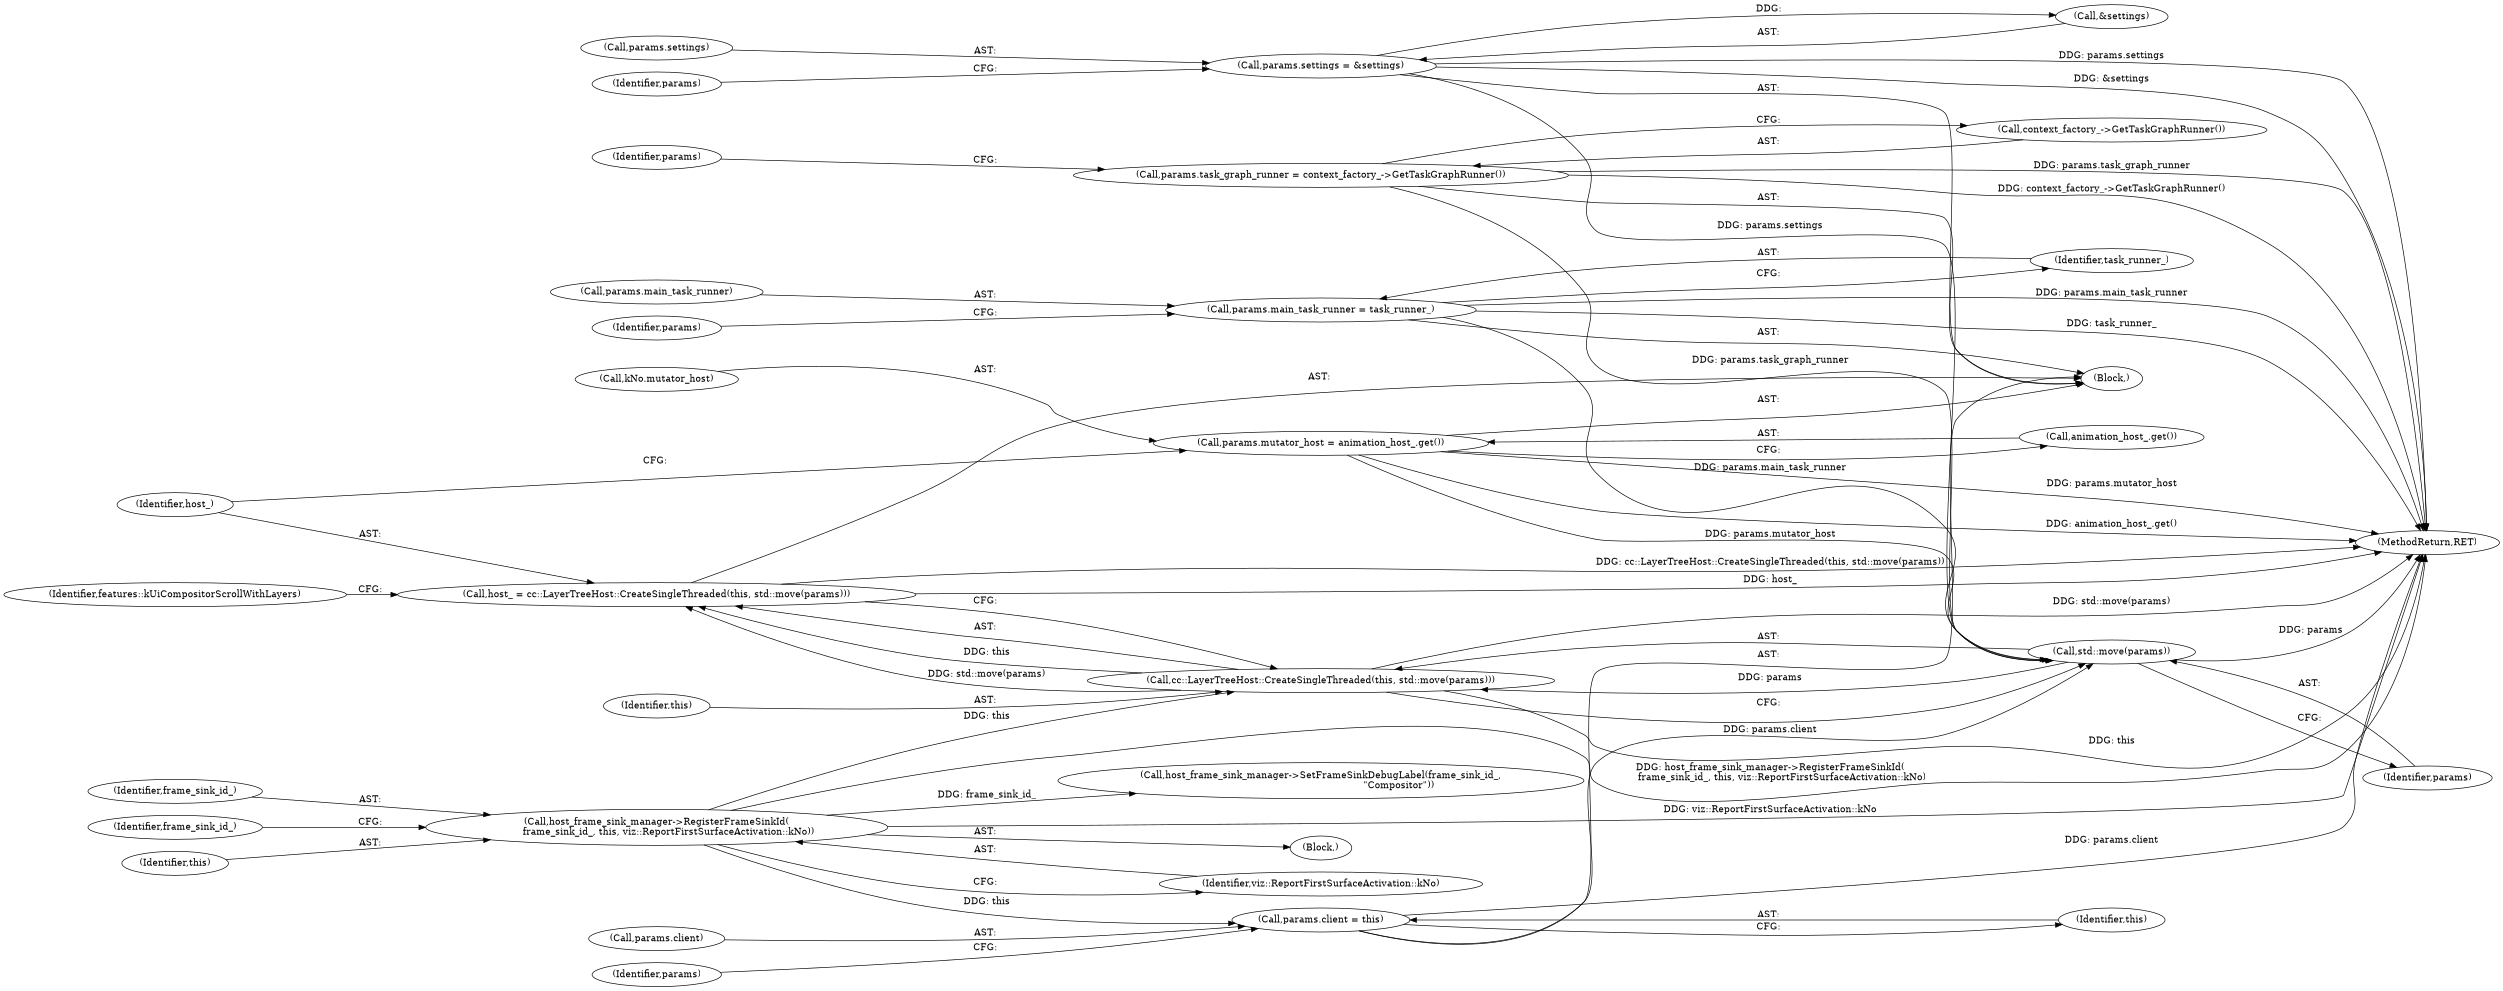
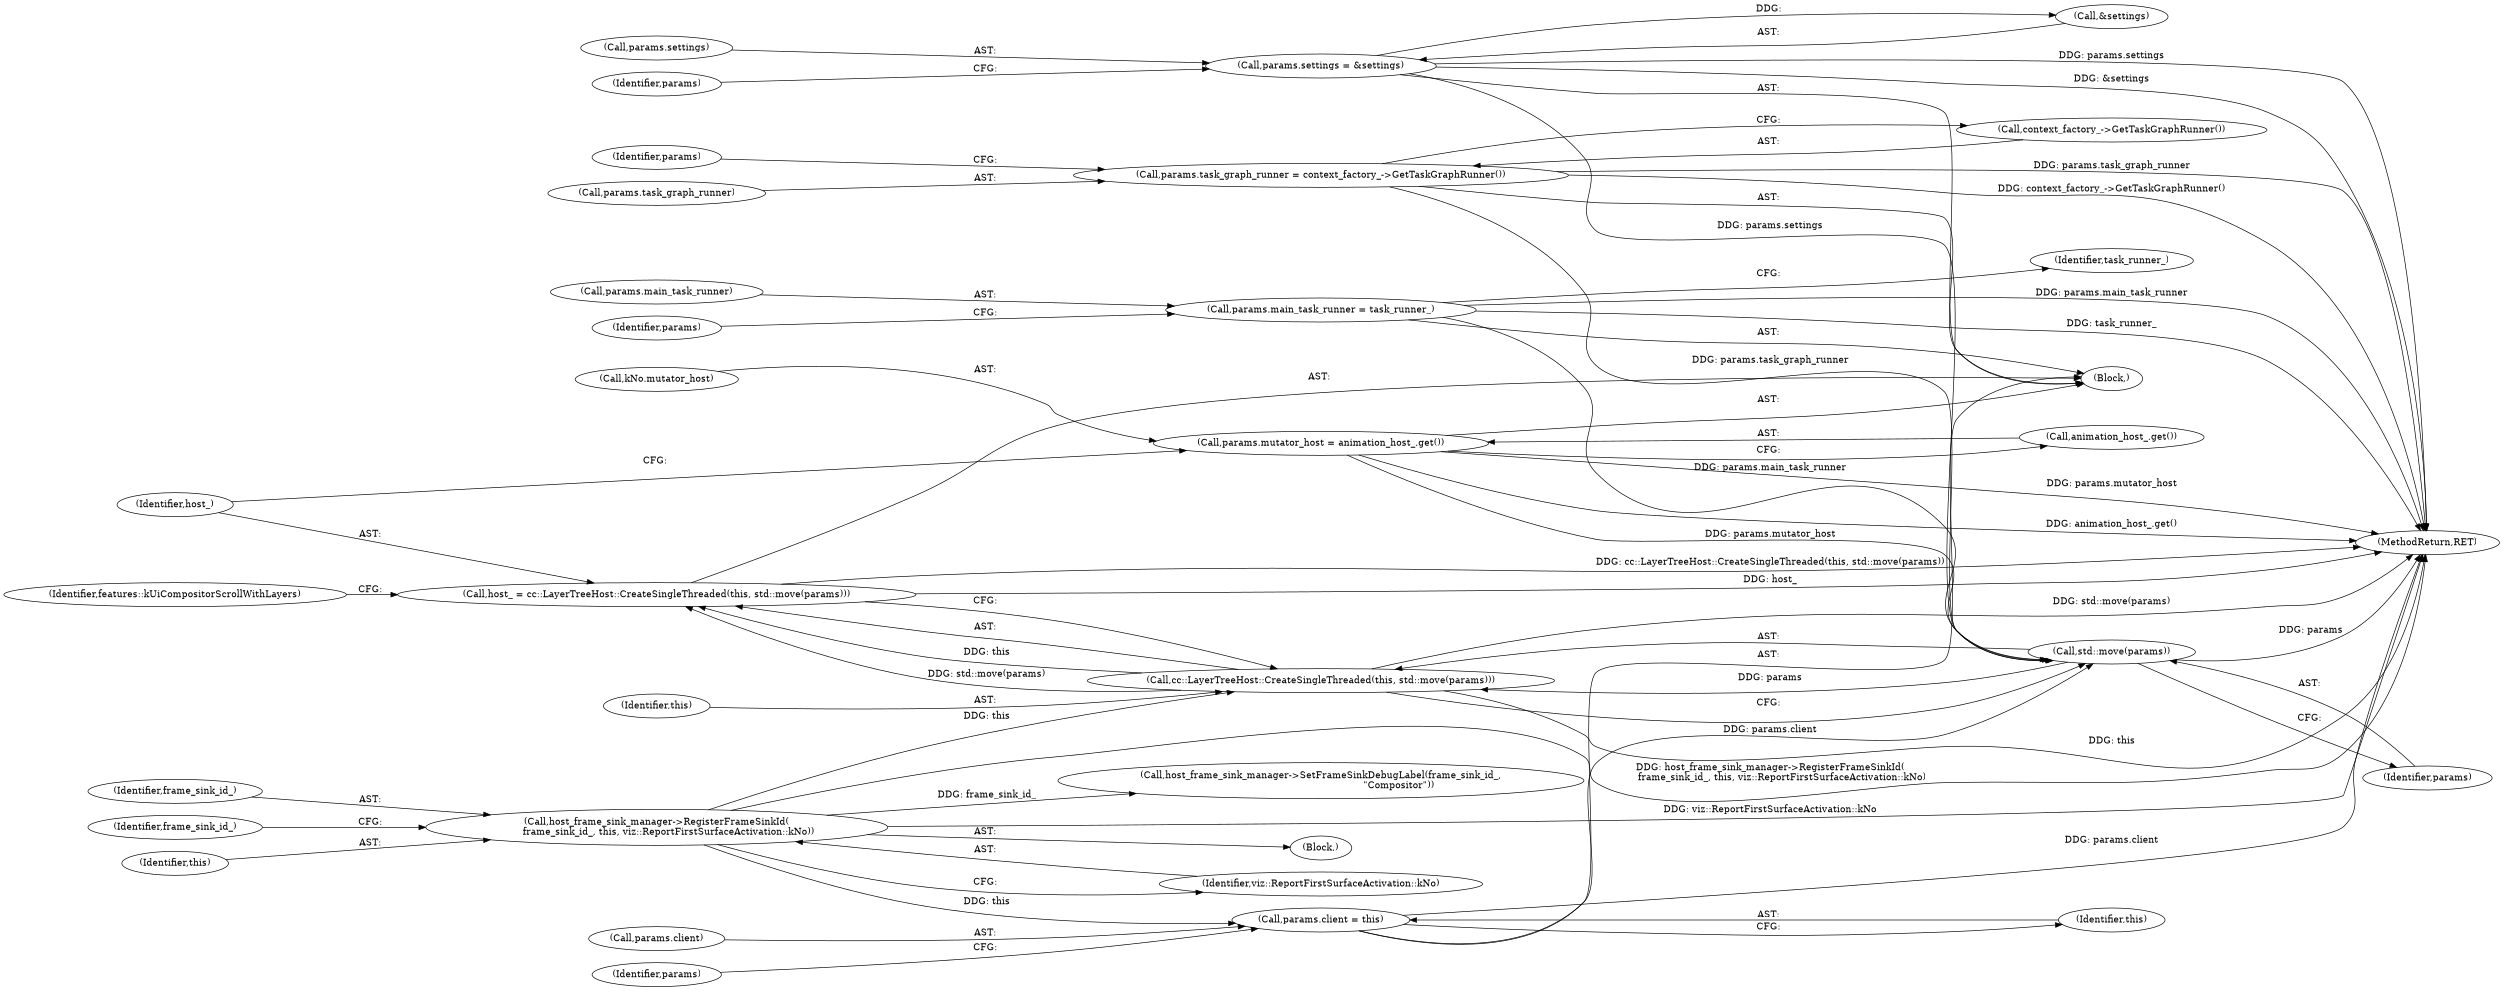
node "(Call,params.task_graph_runner)": added
edge "(Identifier,task_runner_)" -> "(Call,params.main_task_runner = task_runner_)": removed, label "AST:"
